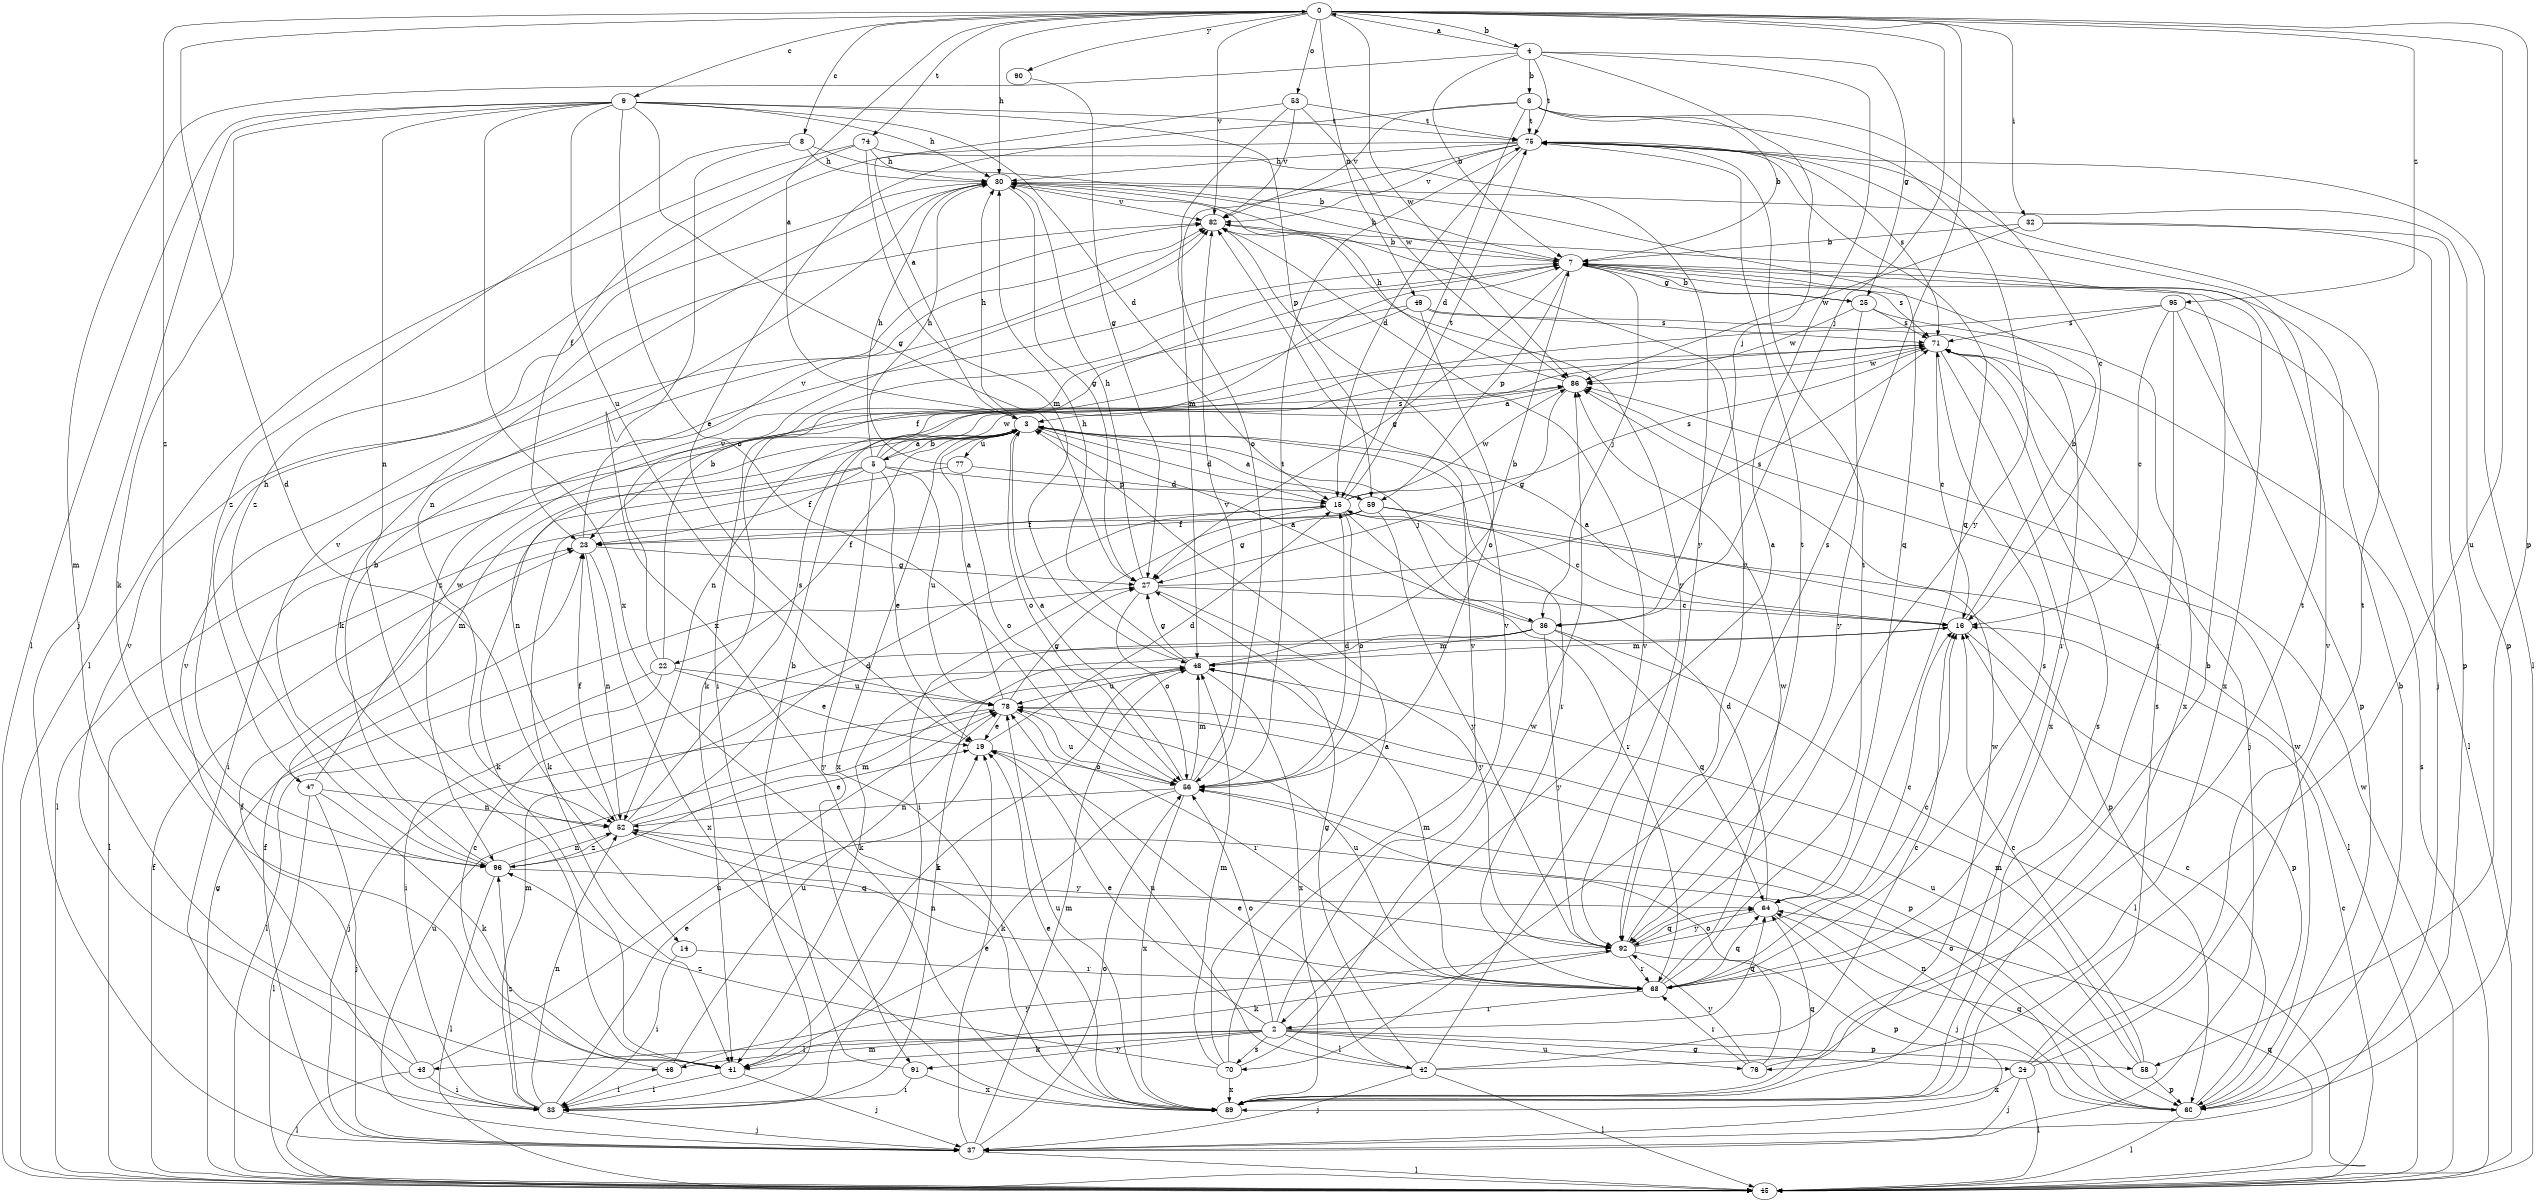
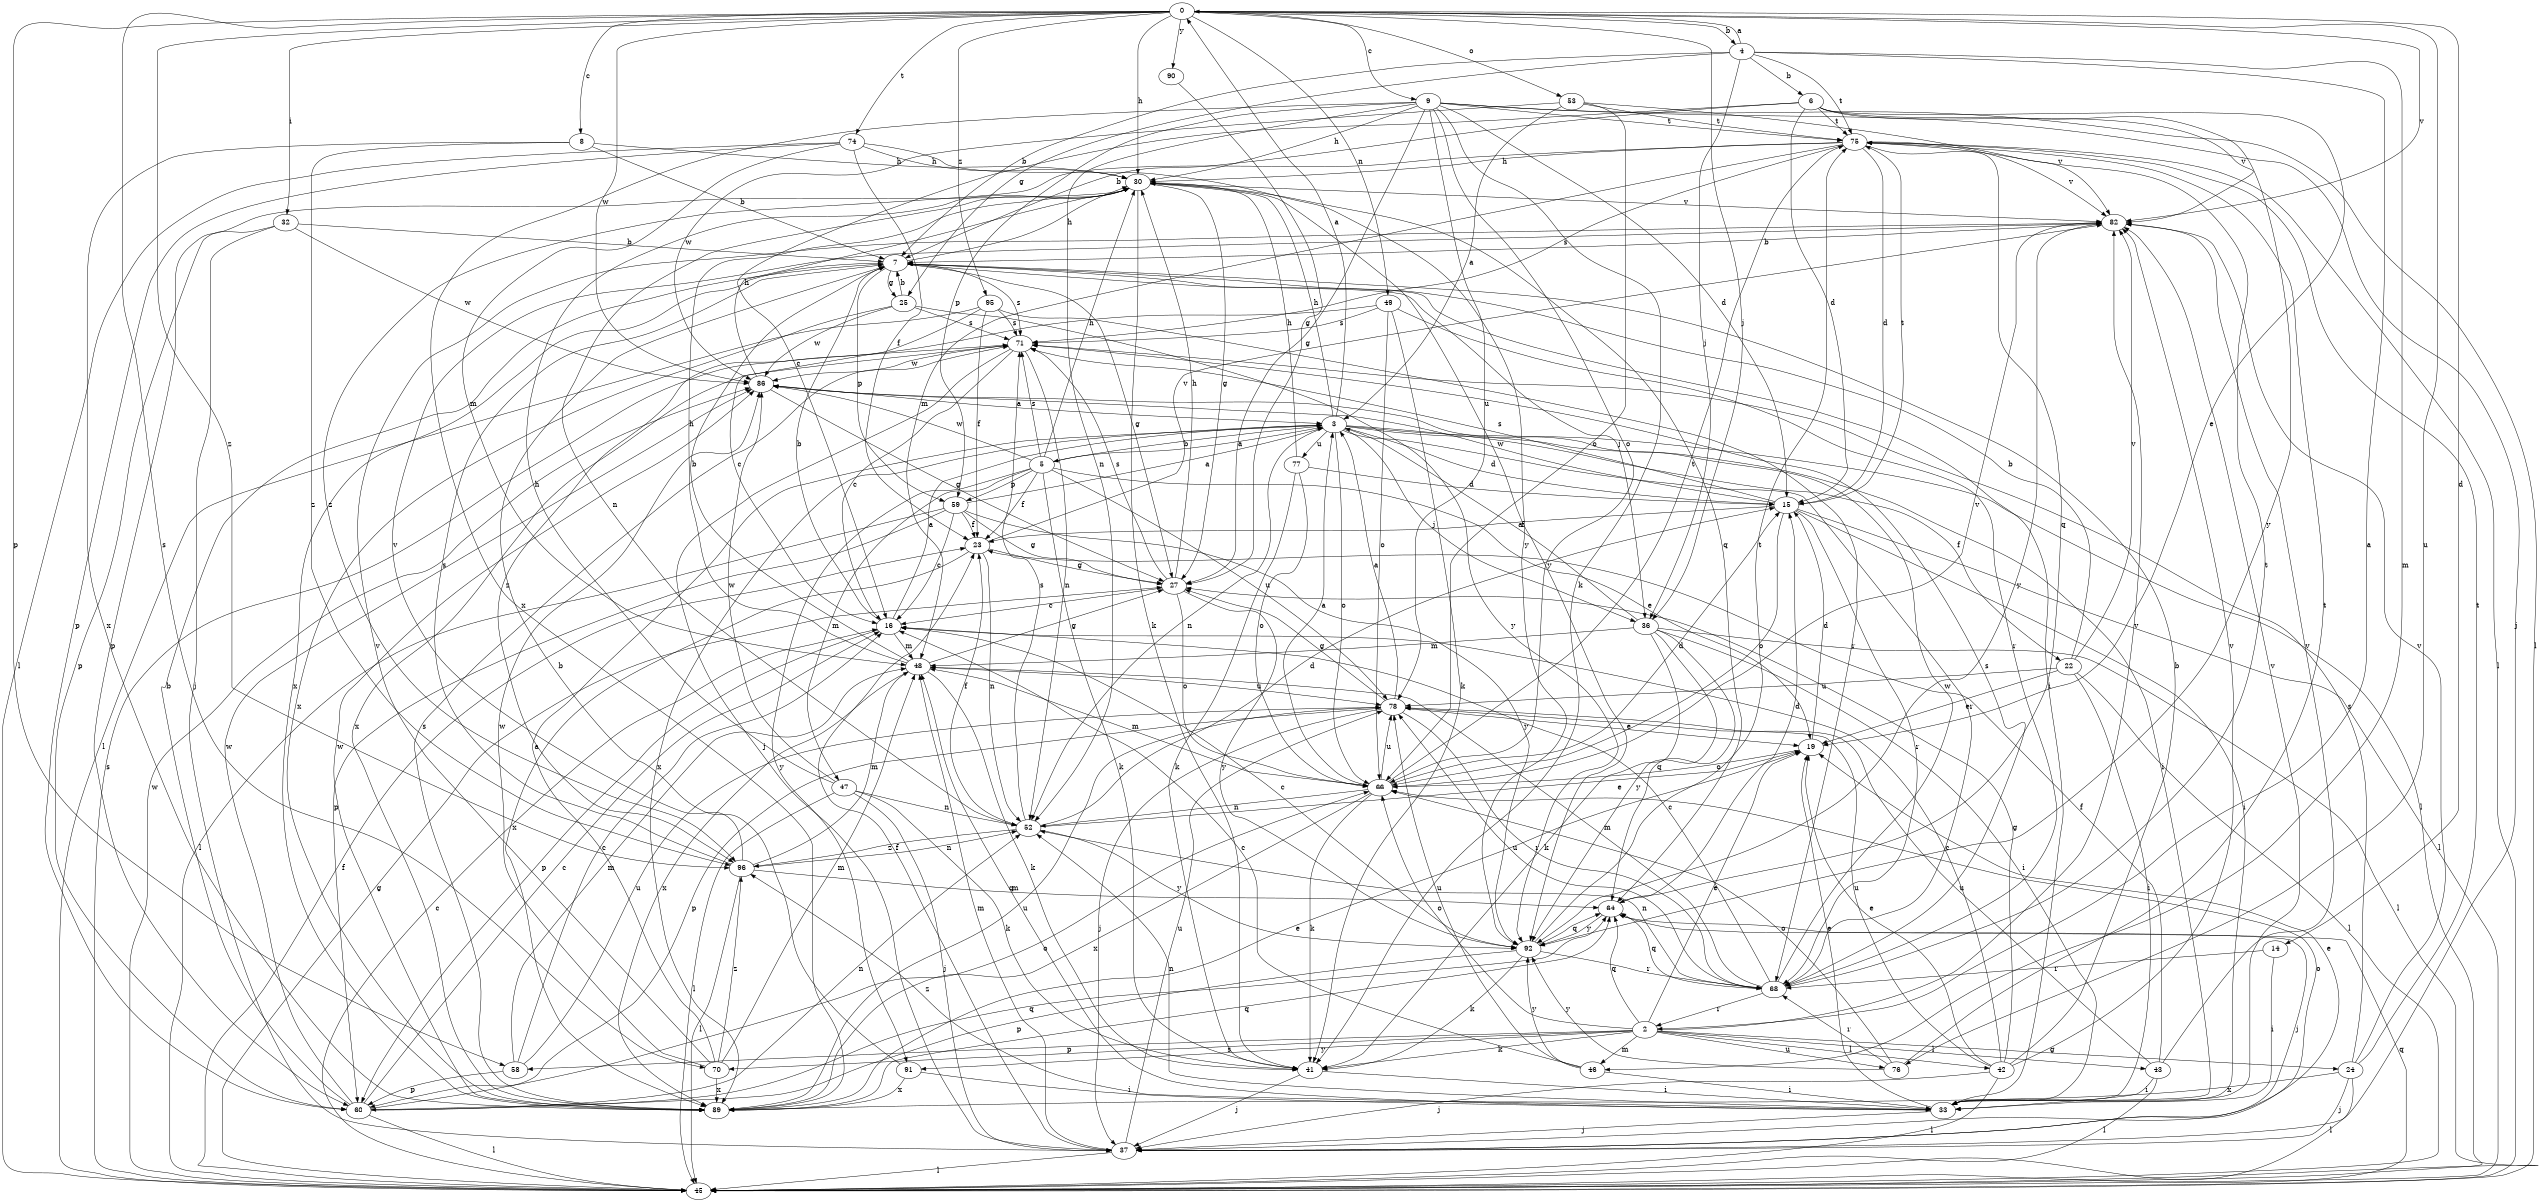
edge "96" -> "7": label "b" -> "s"
edge "95" -> "60": now "74" -> "60"
node "56": label "56" -> "66"
